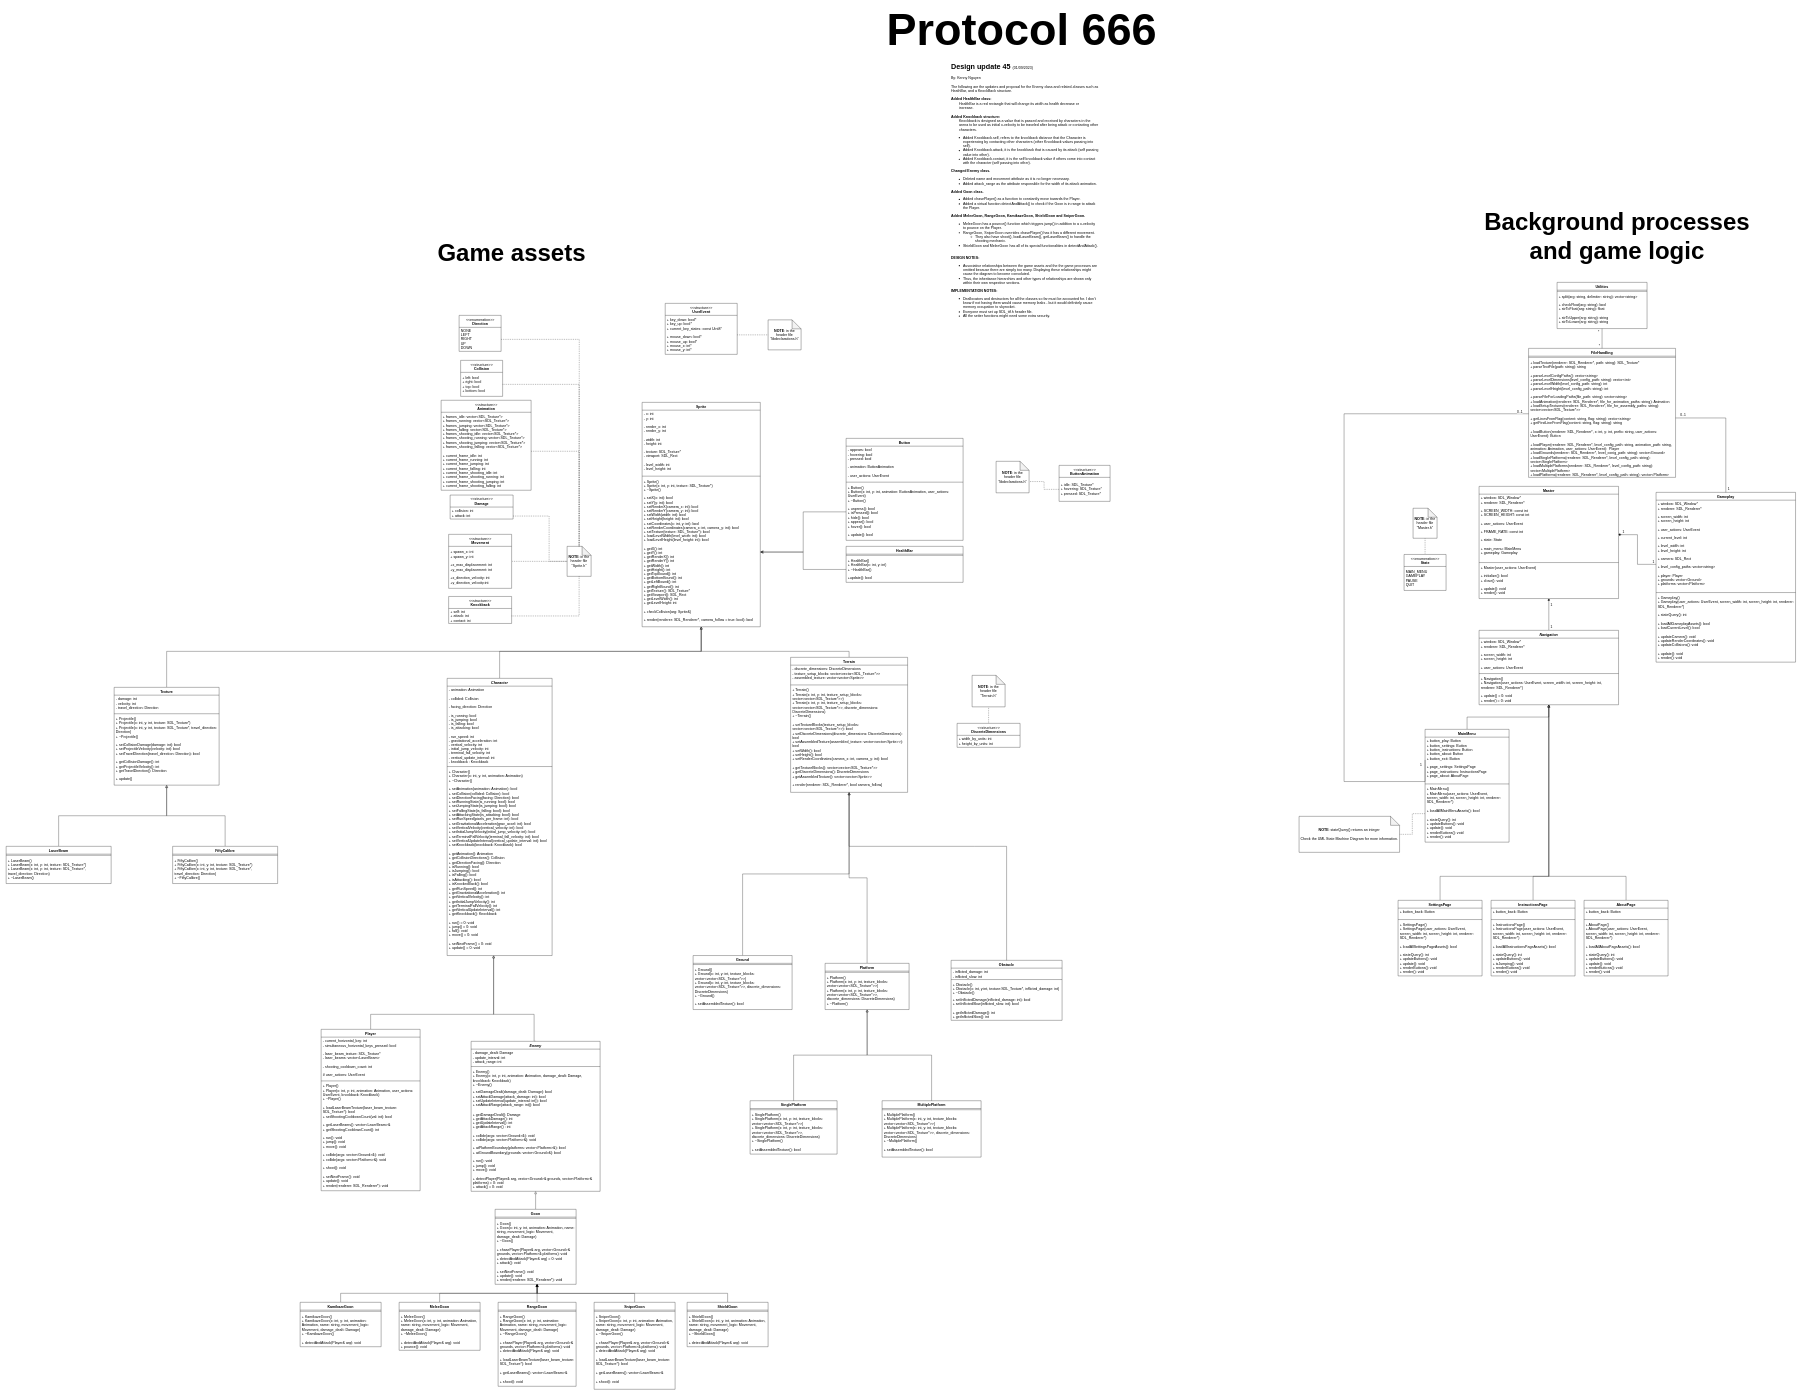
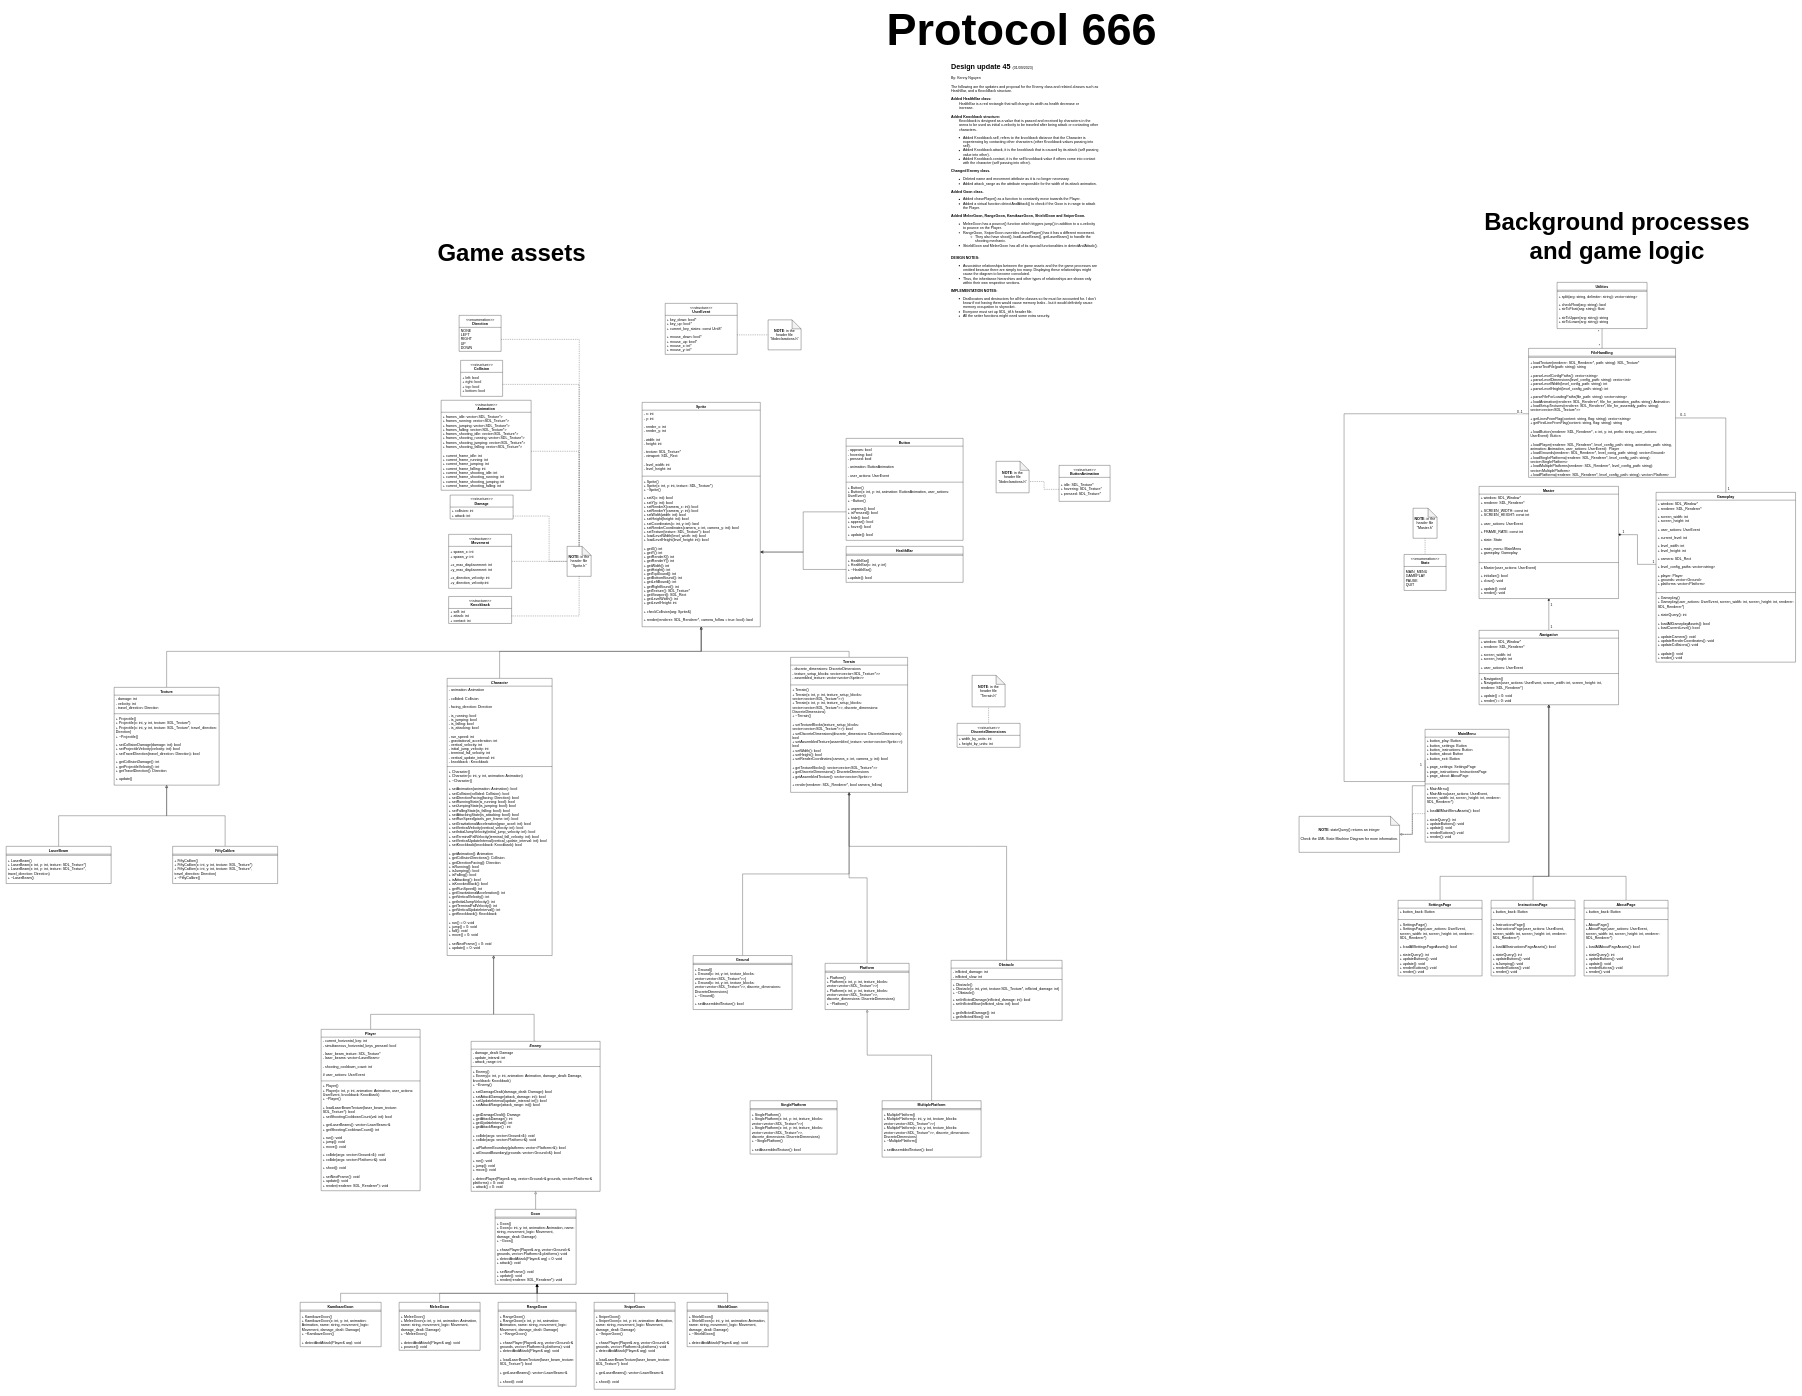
edge "MainMenu" -> "Navigation": now "MainMenu" -> "NOTE: stateQuery() returns an integer Check the UML State Machine Diagram for more information."
edge "SinglePlatform" -> "Platform": removed
